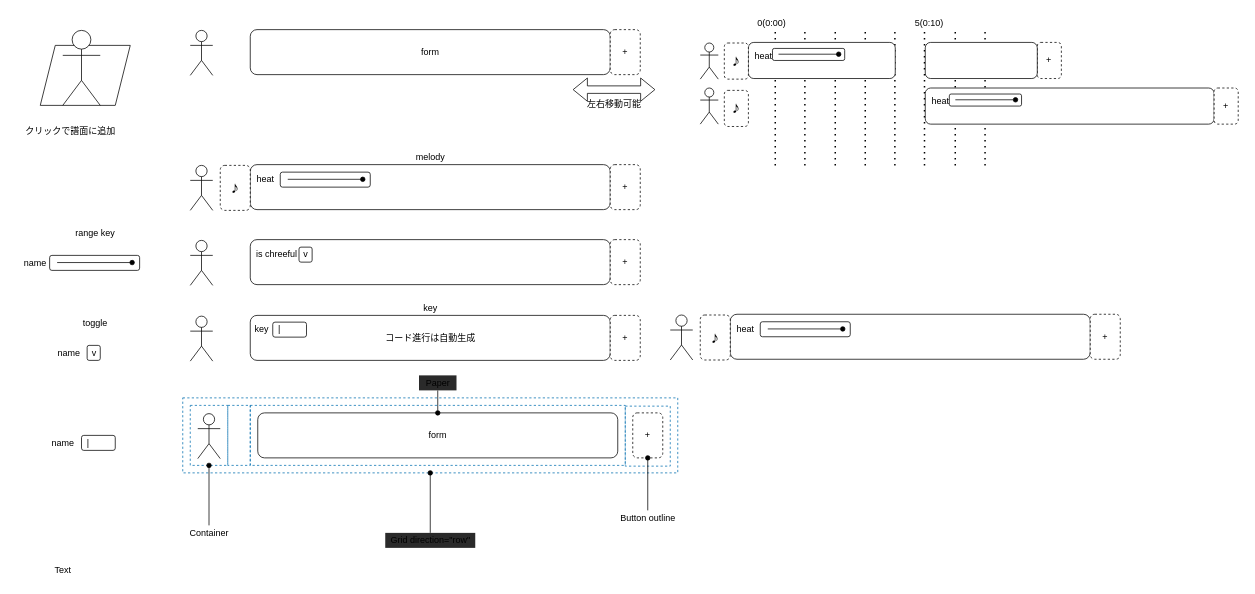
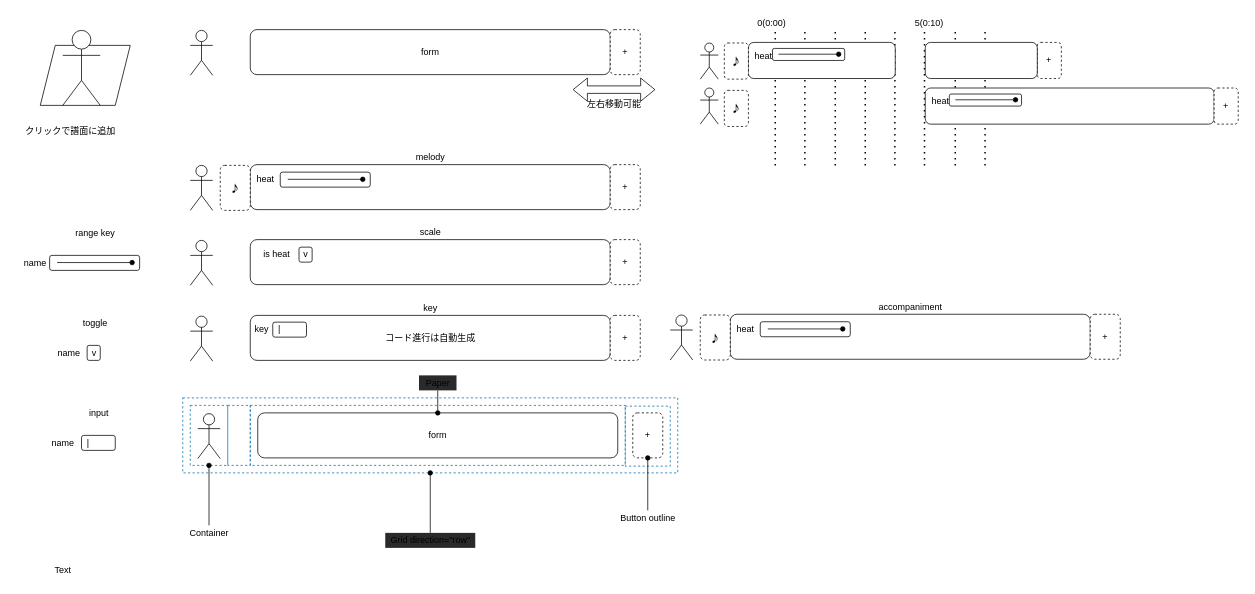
node "scale": added
node "is chreeful": label "is chreeful" -> "is heat"
node "accompaniment": added
node "input": added
